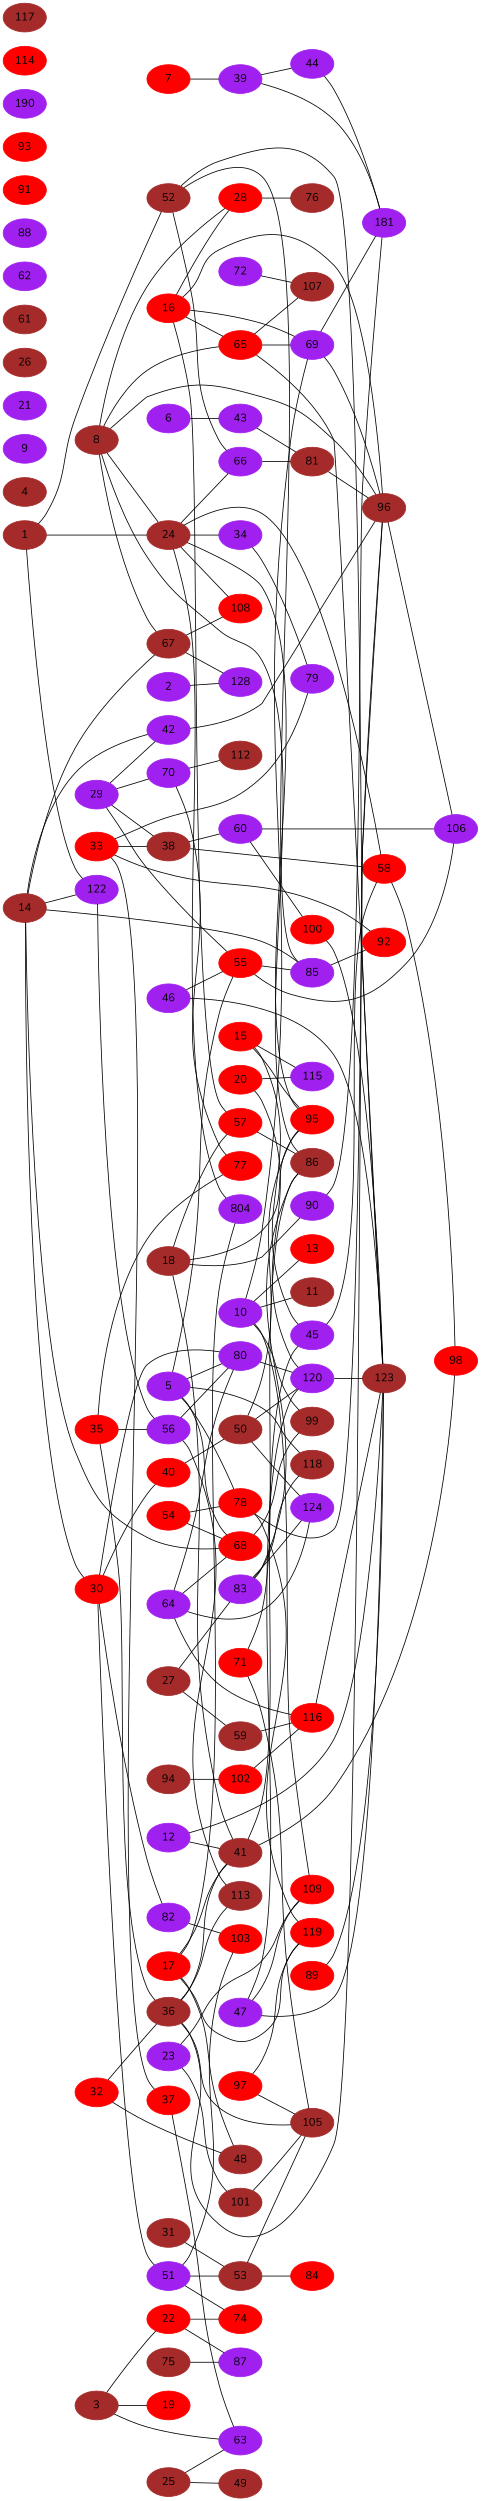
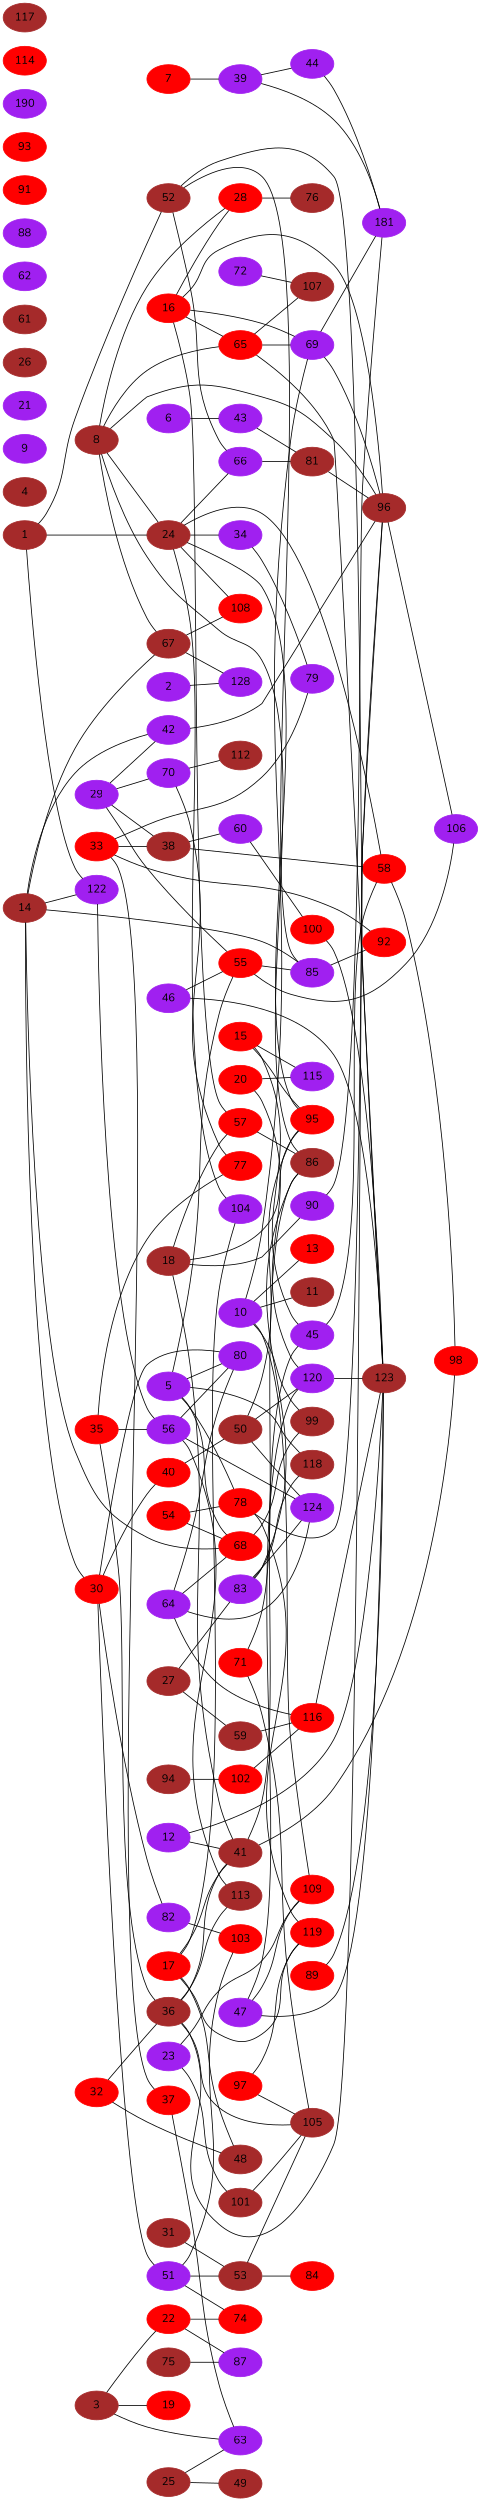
edge "60" -- "106": removed
node "804": label "804" -> "104"
edge "80" -- "120": removed
edge "56" -- "124": added
